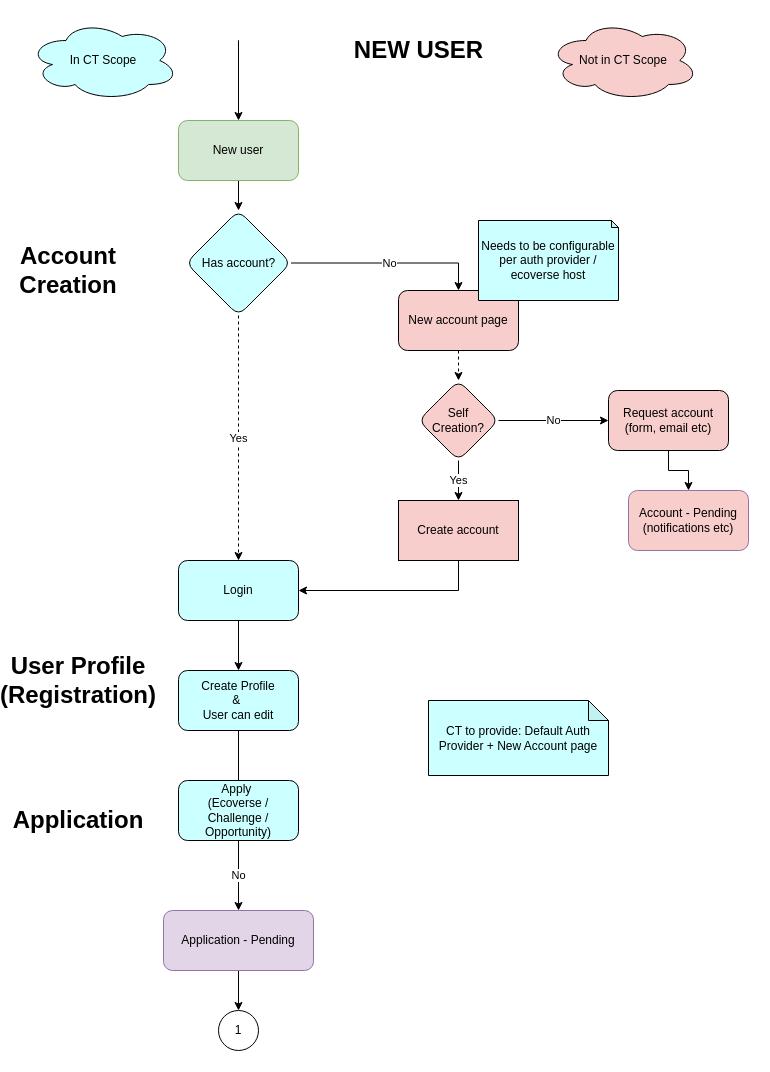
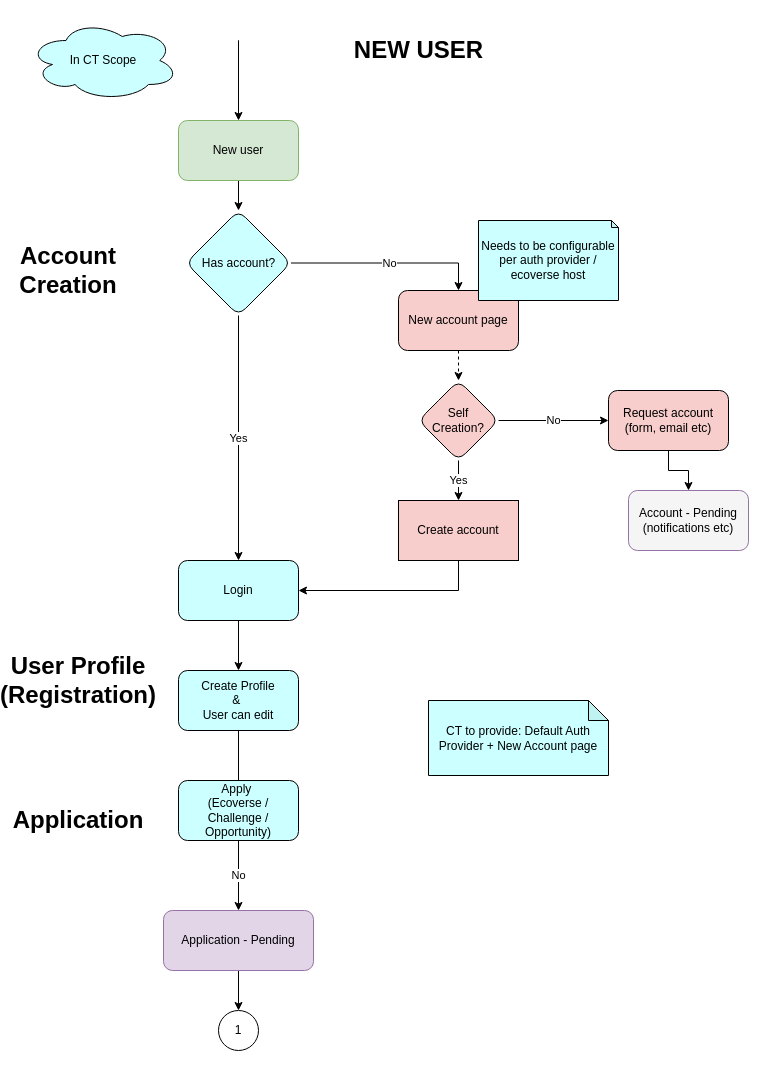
node "Not in CT Scope": removed
edge "Has account?" -> "Login": style dashed -> solid
node "Account - Pending (notifications etc)": fillcolor #f8cecc -> #f5f5f5
